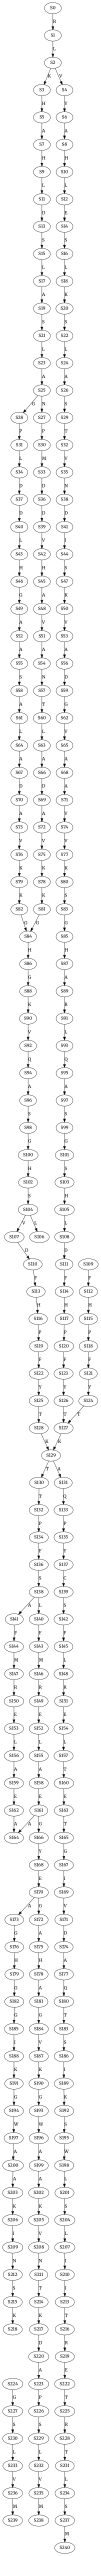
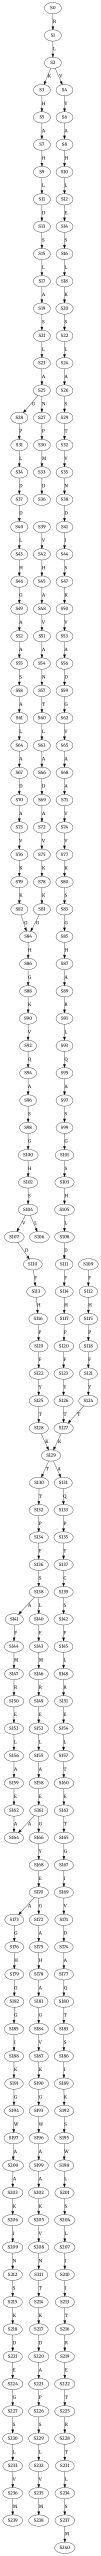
edge "S36" -> "S39": removed, label "D"
node "S221": added
